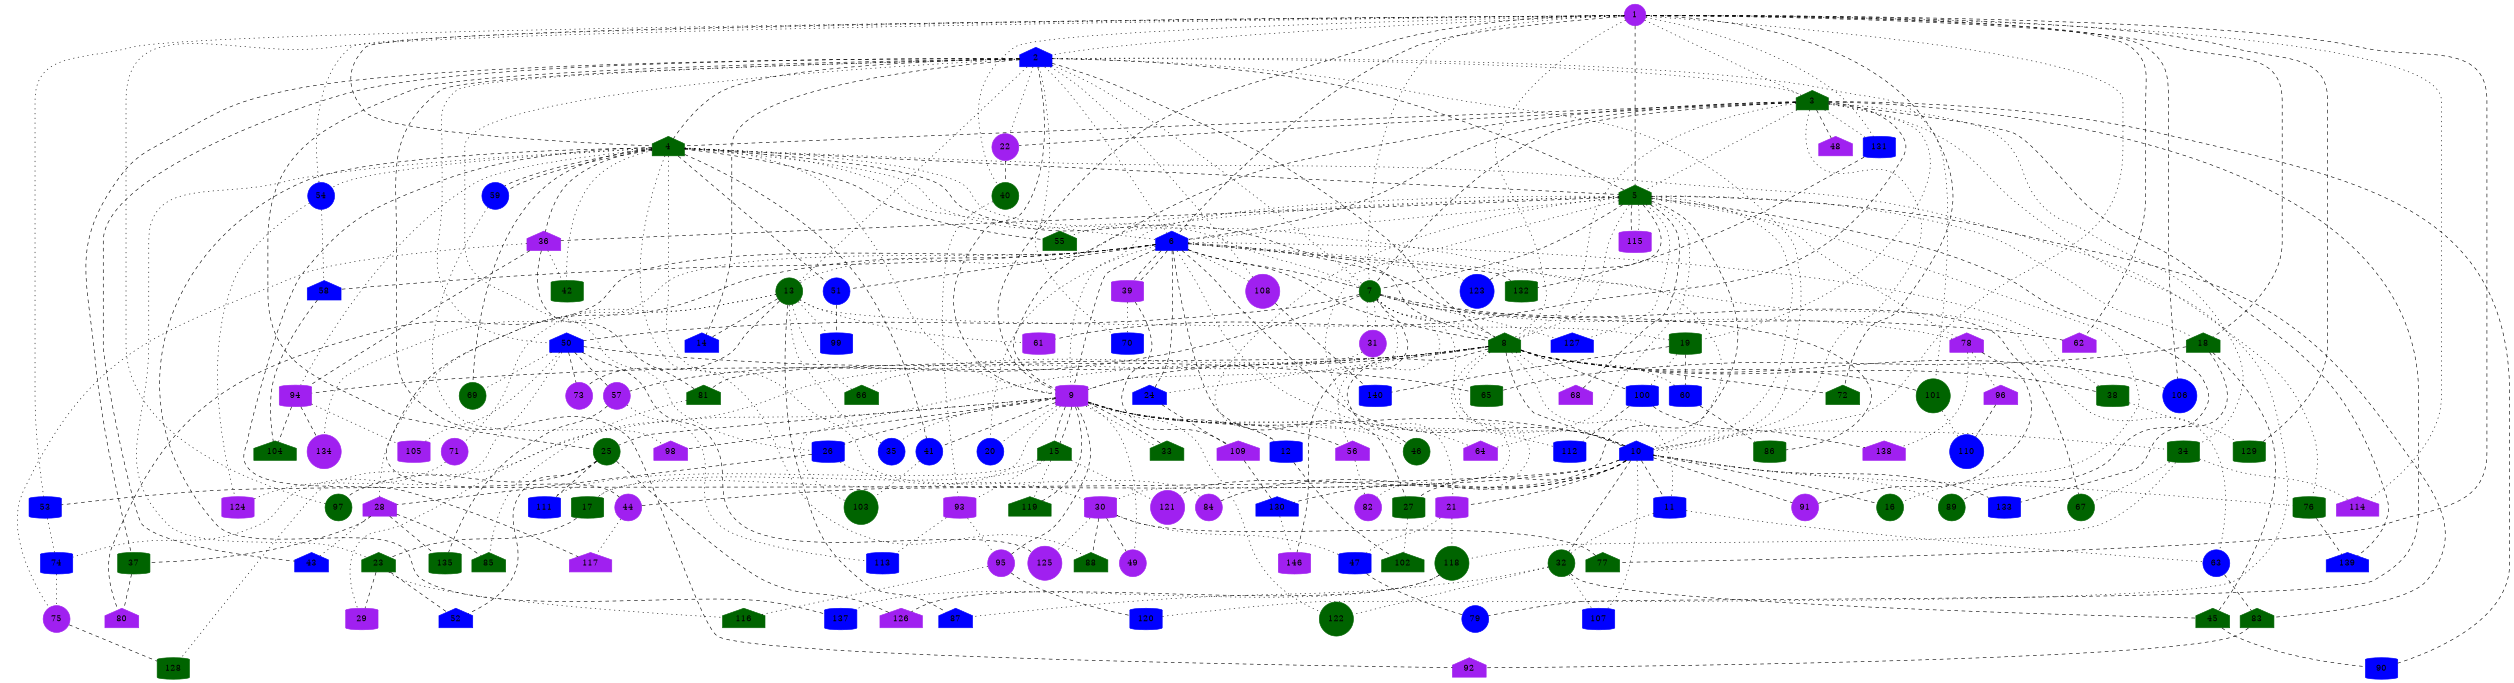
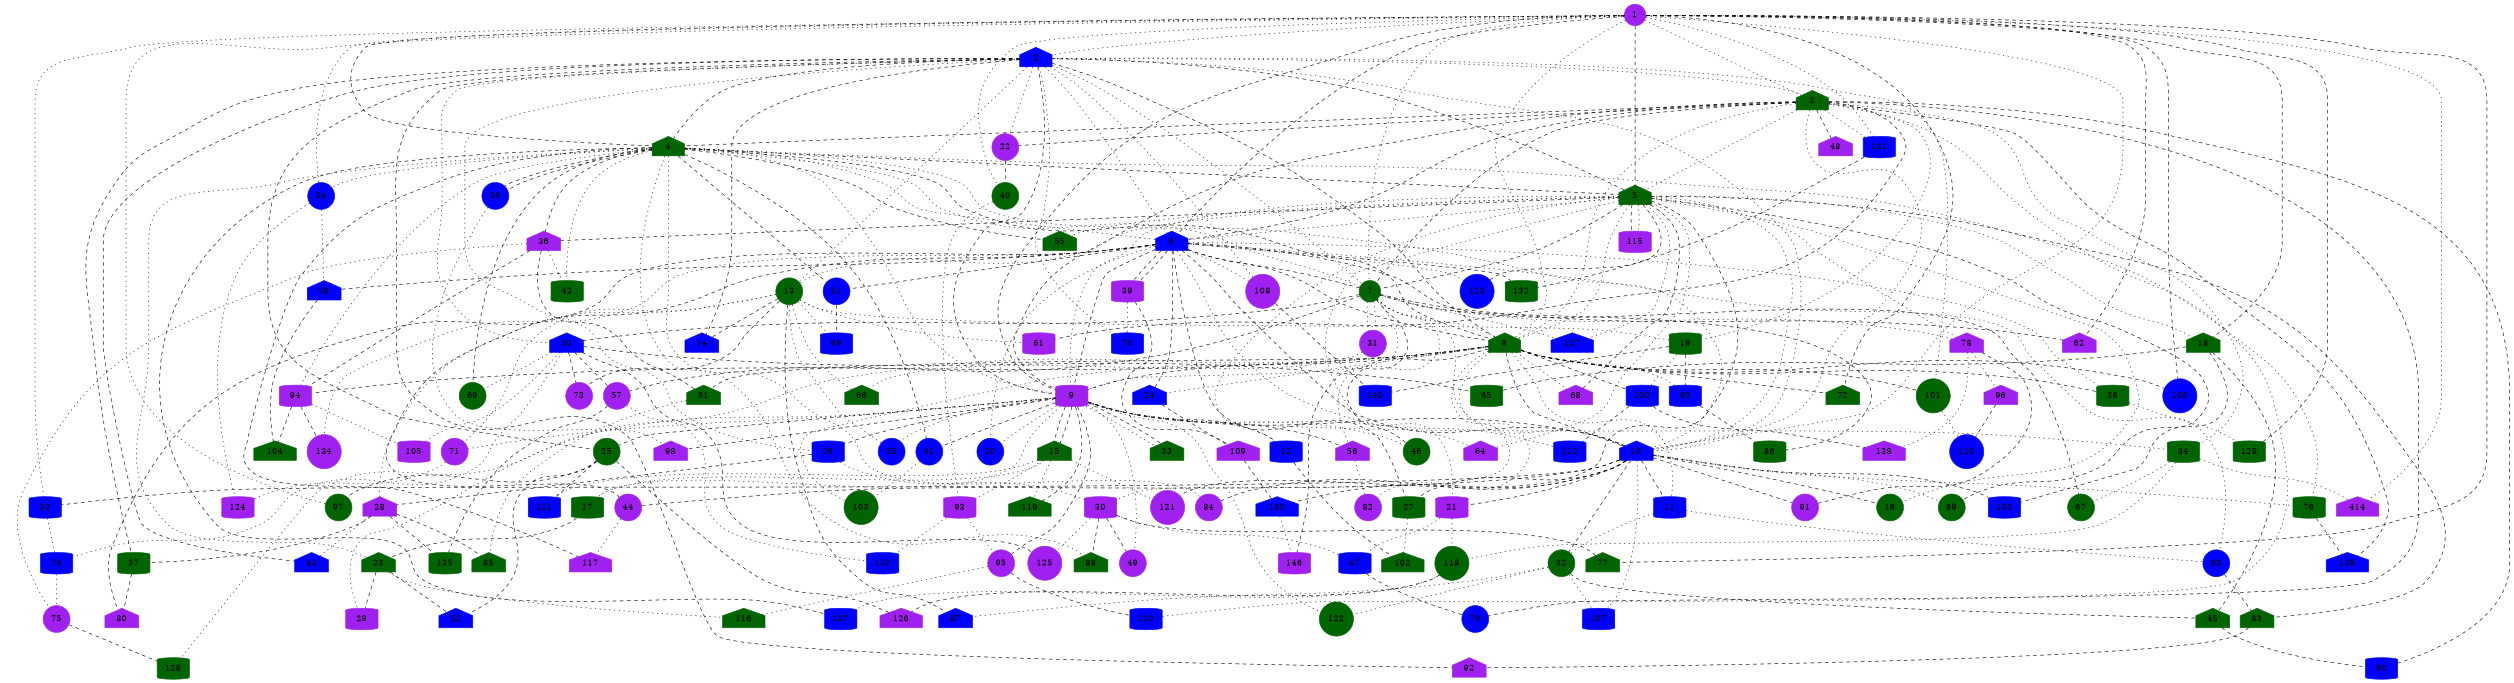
edge "9" -- "71": added
node "114": label "114" -> "414"
